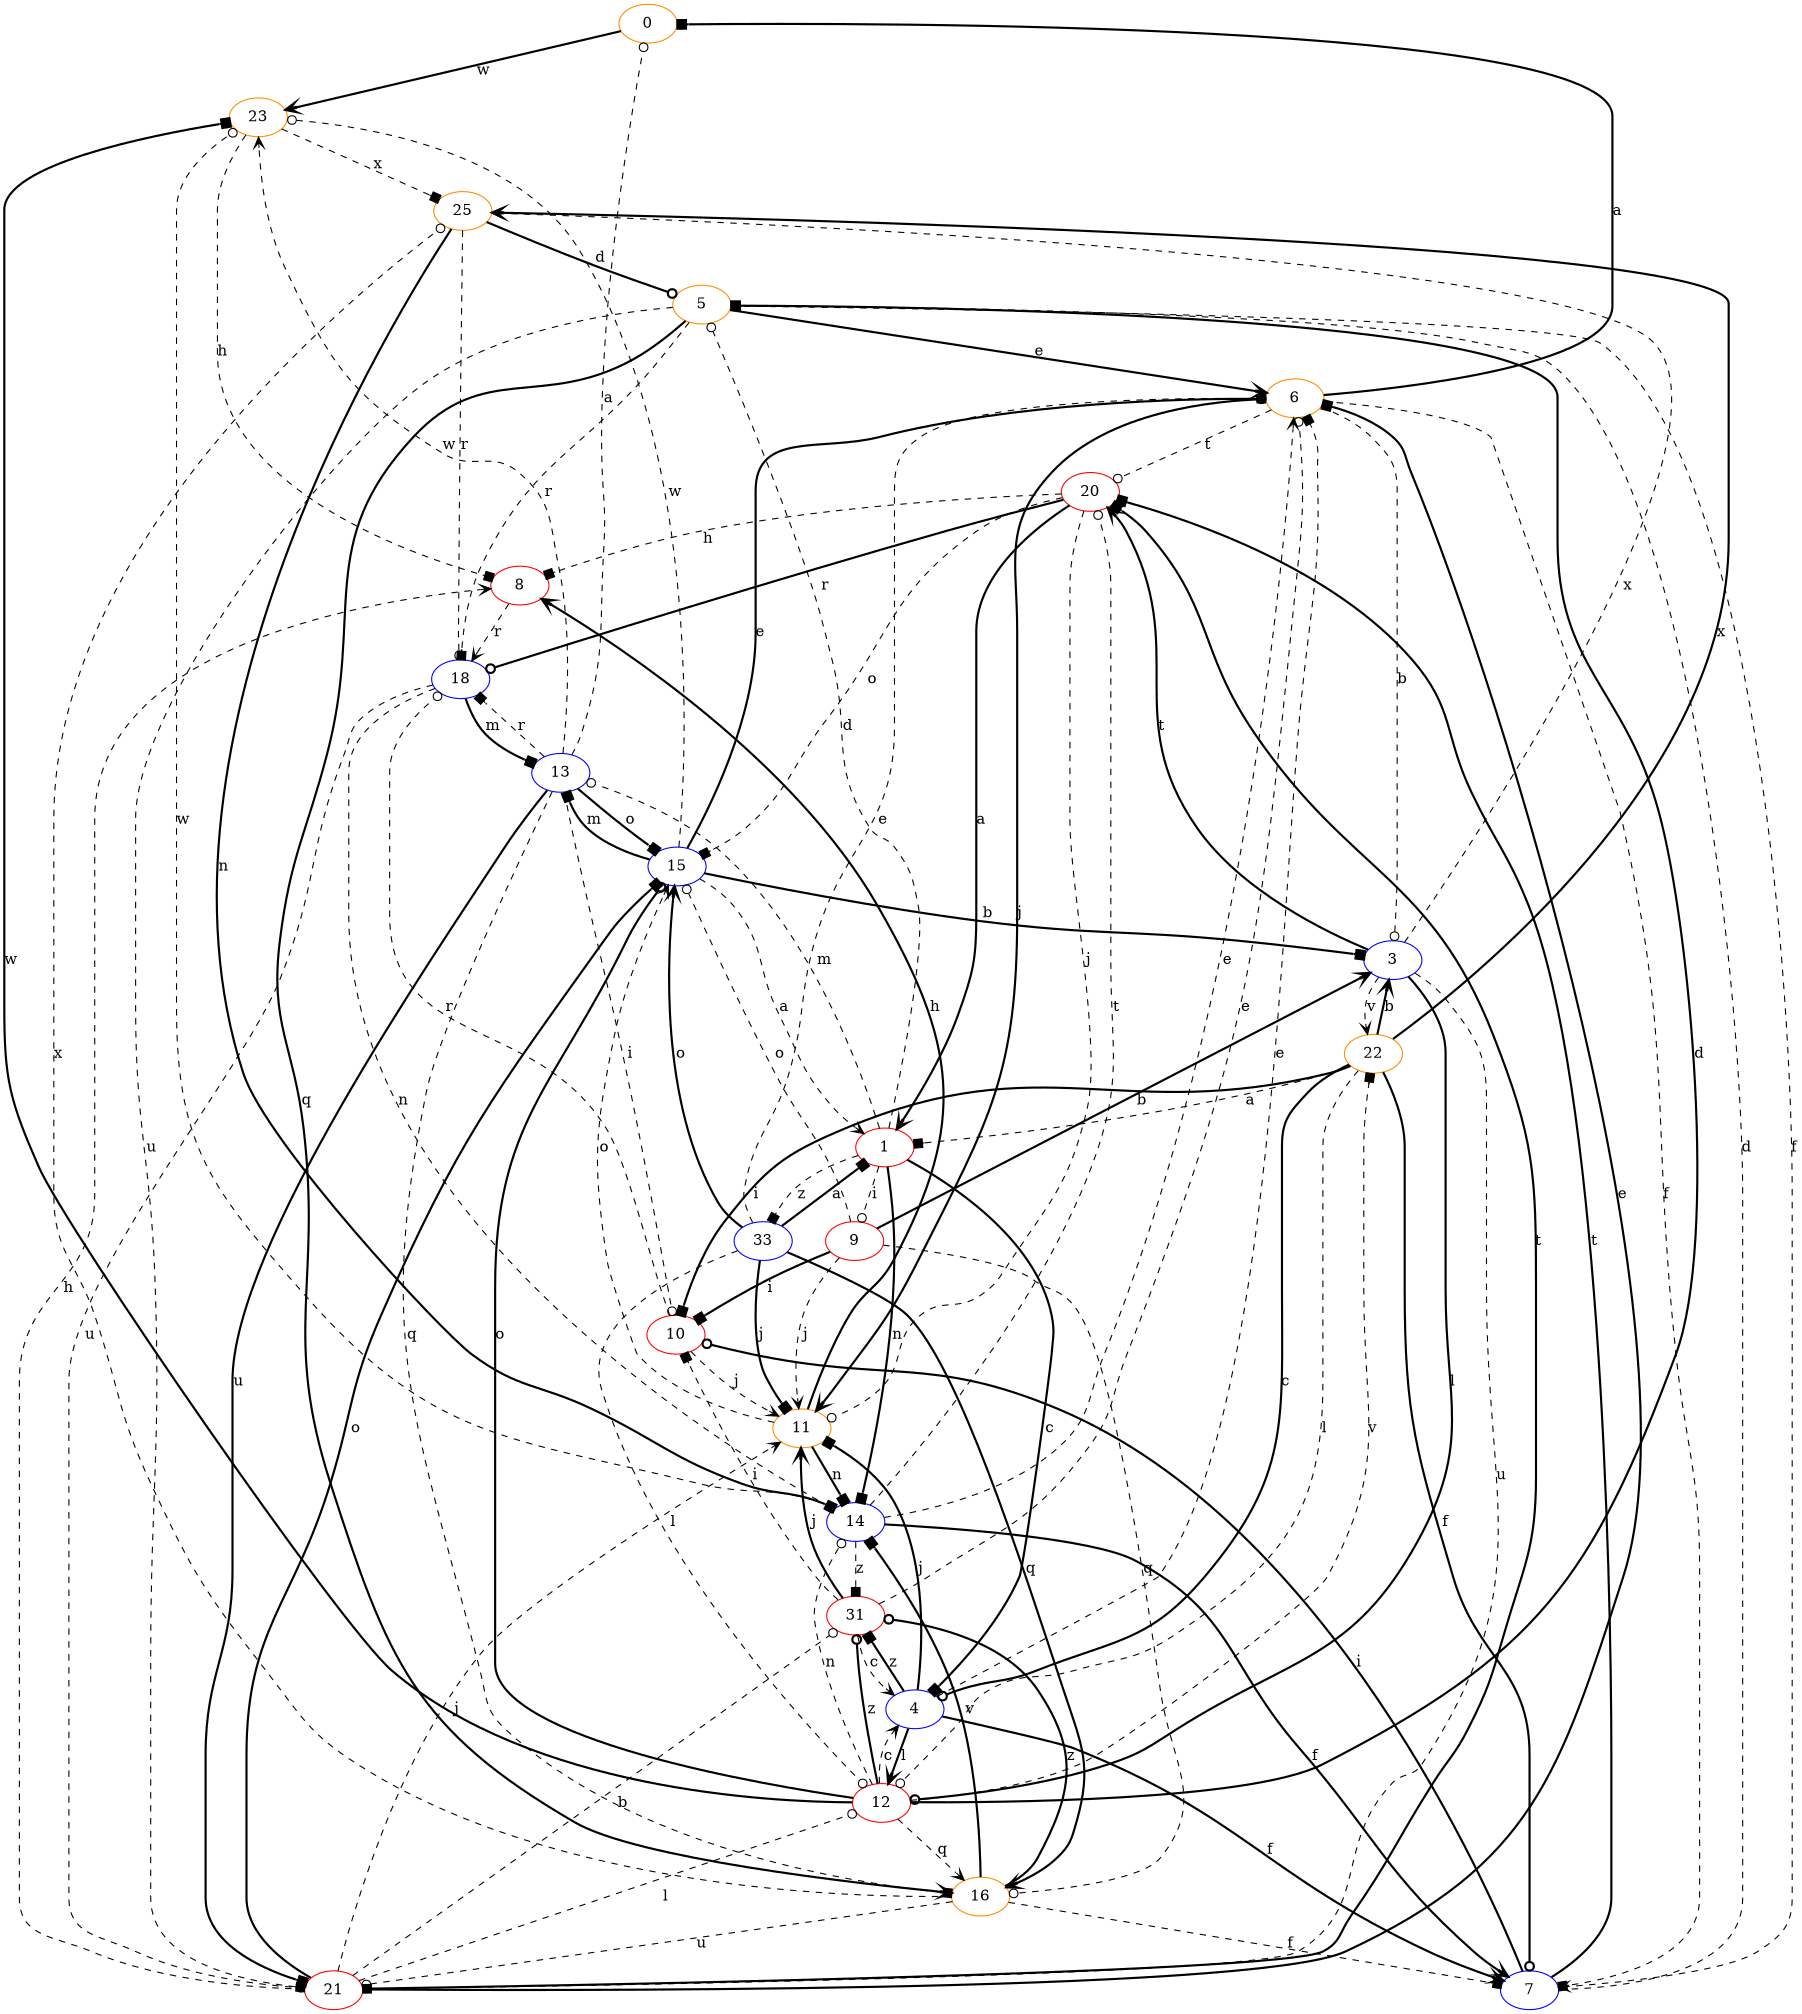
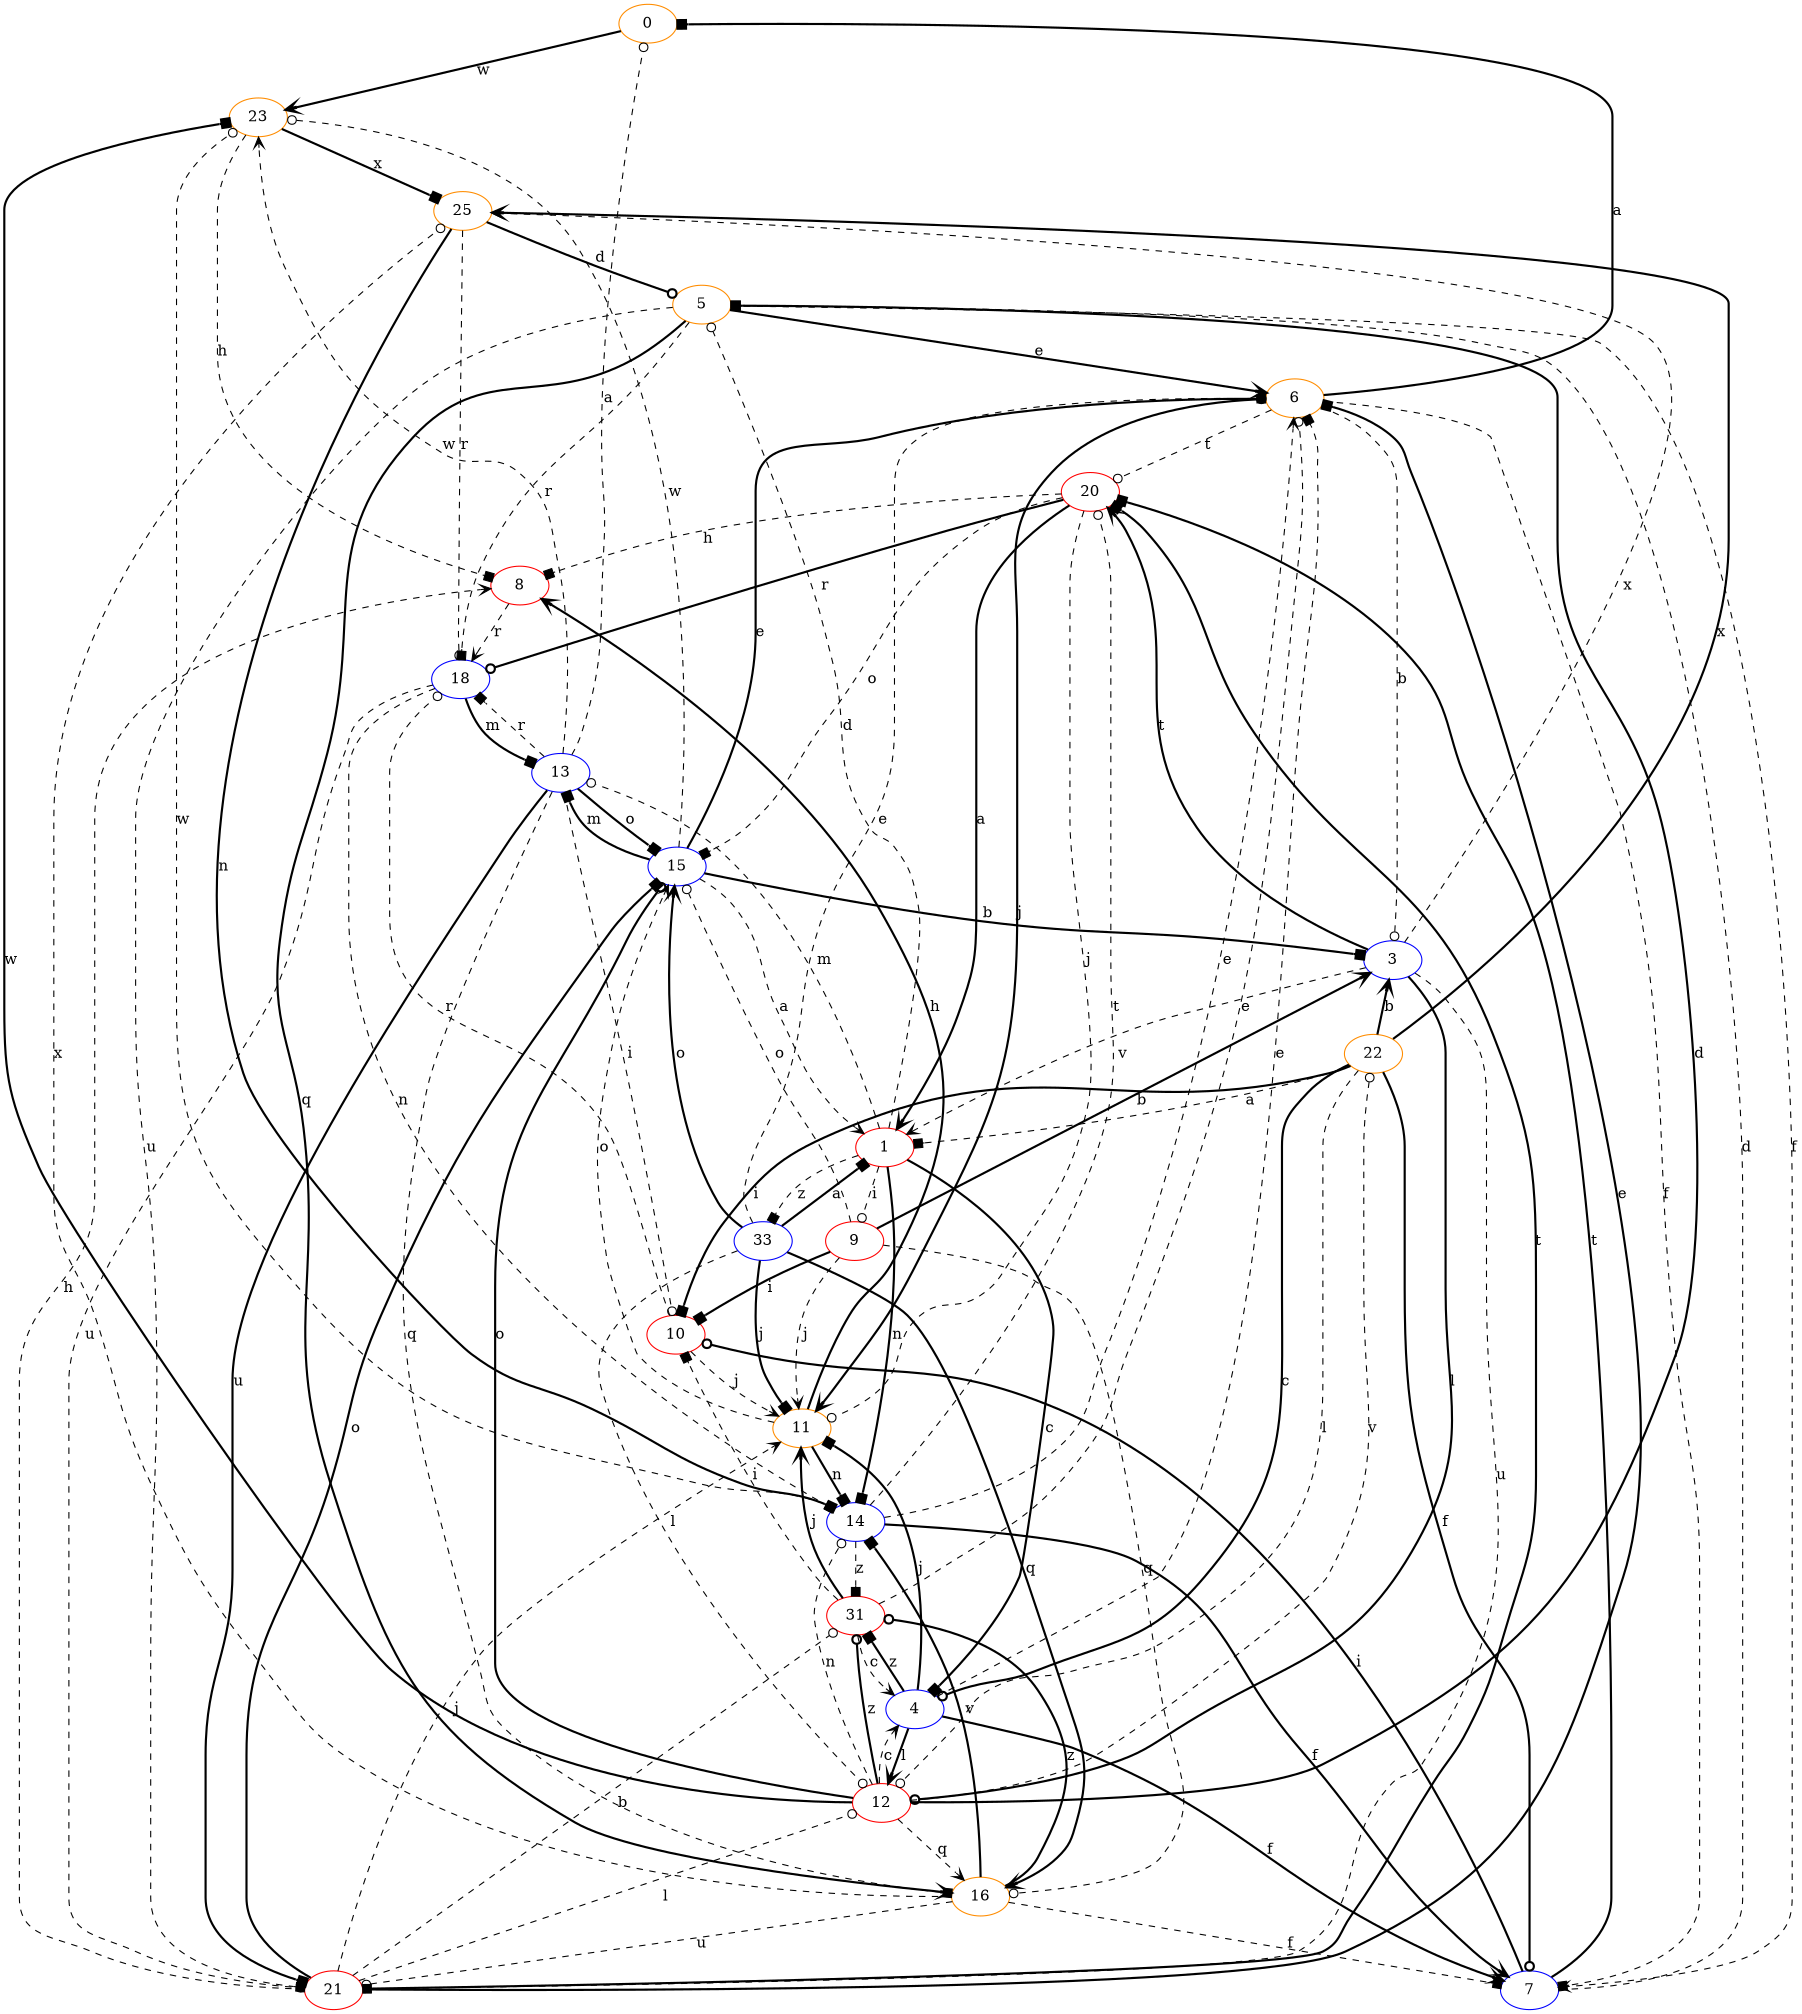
edge "23" -> "25": style dashed -> bold
edge "3" -> "22": now "3" -> "1"
edge "12" -> "22": arrowhead box -> odot
